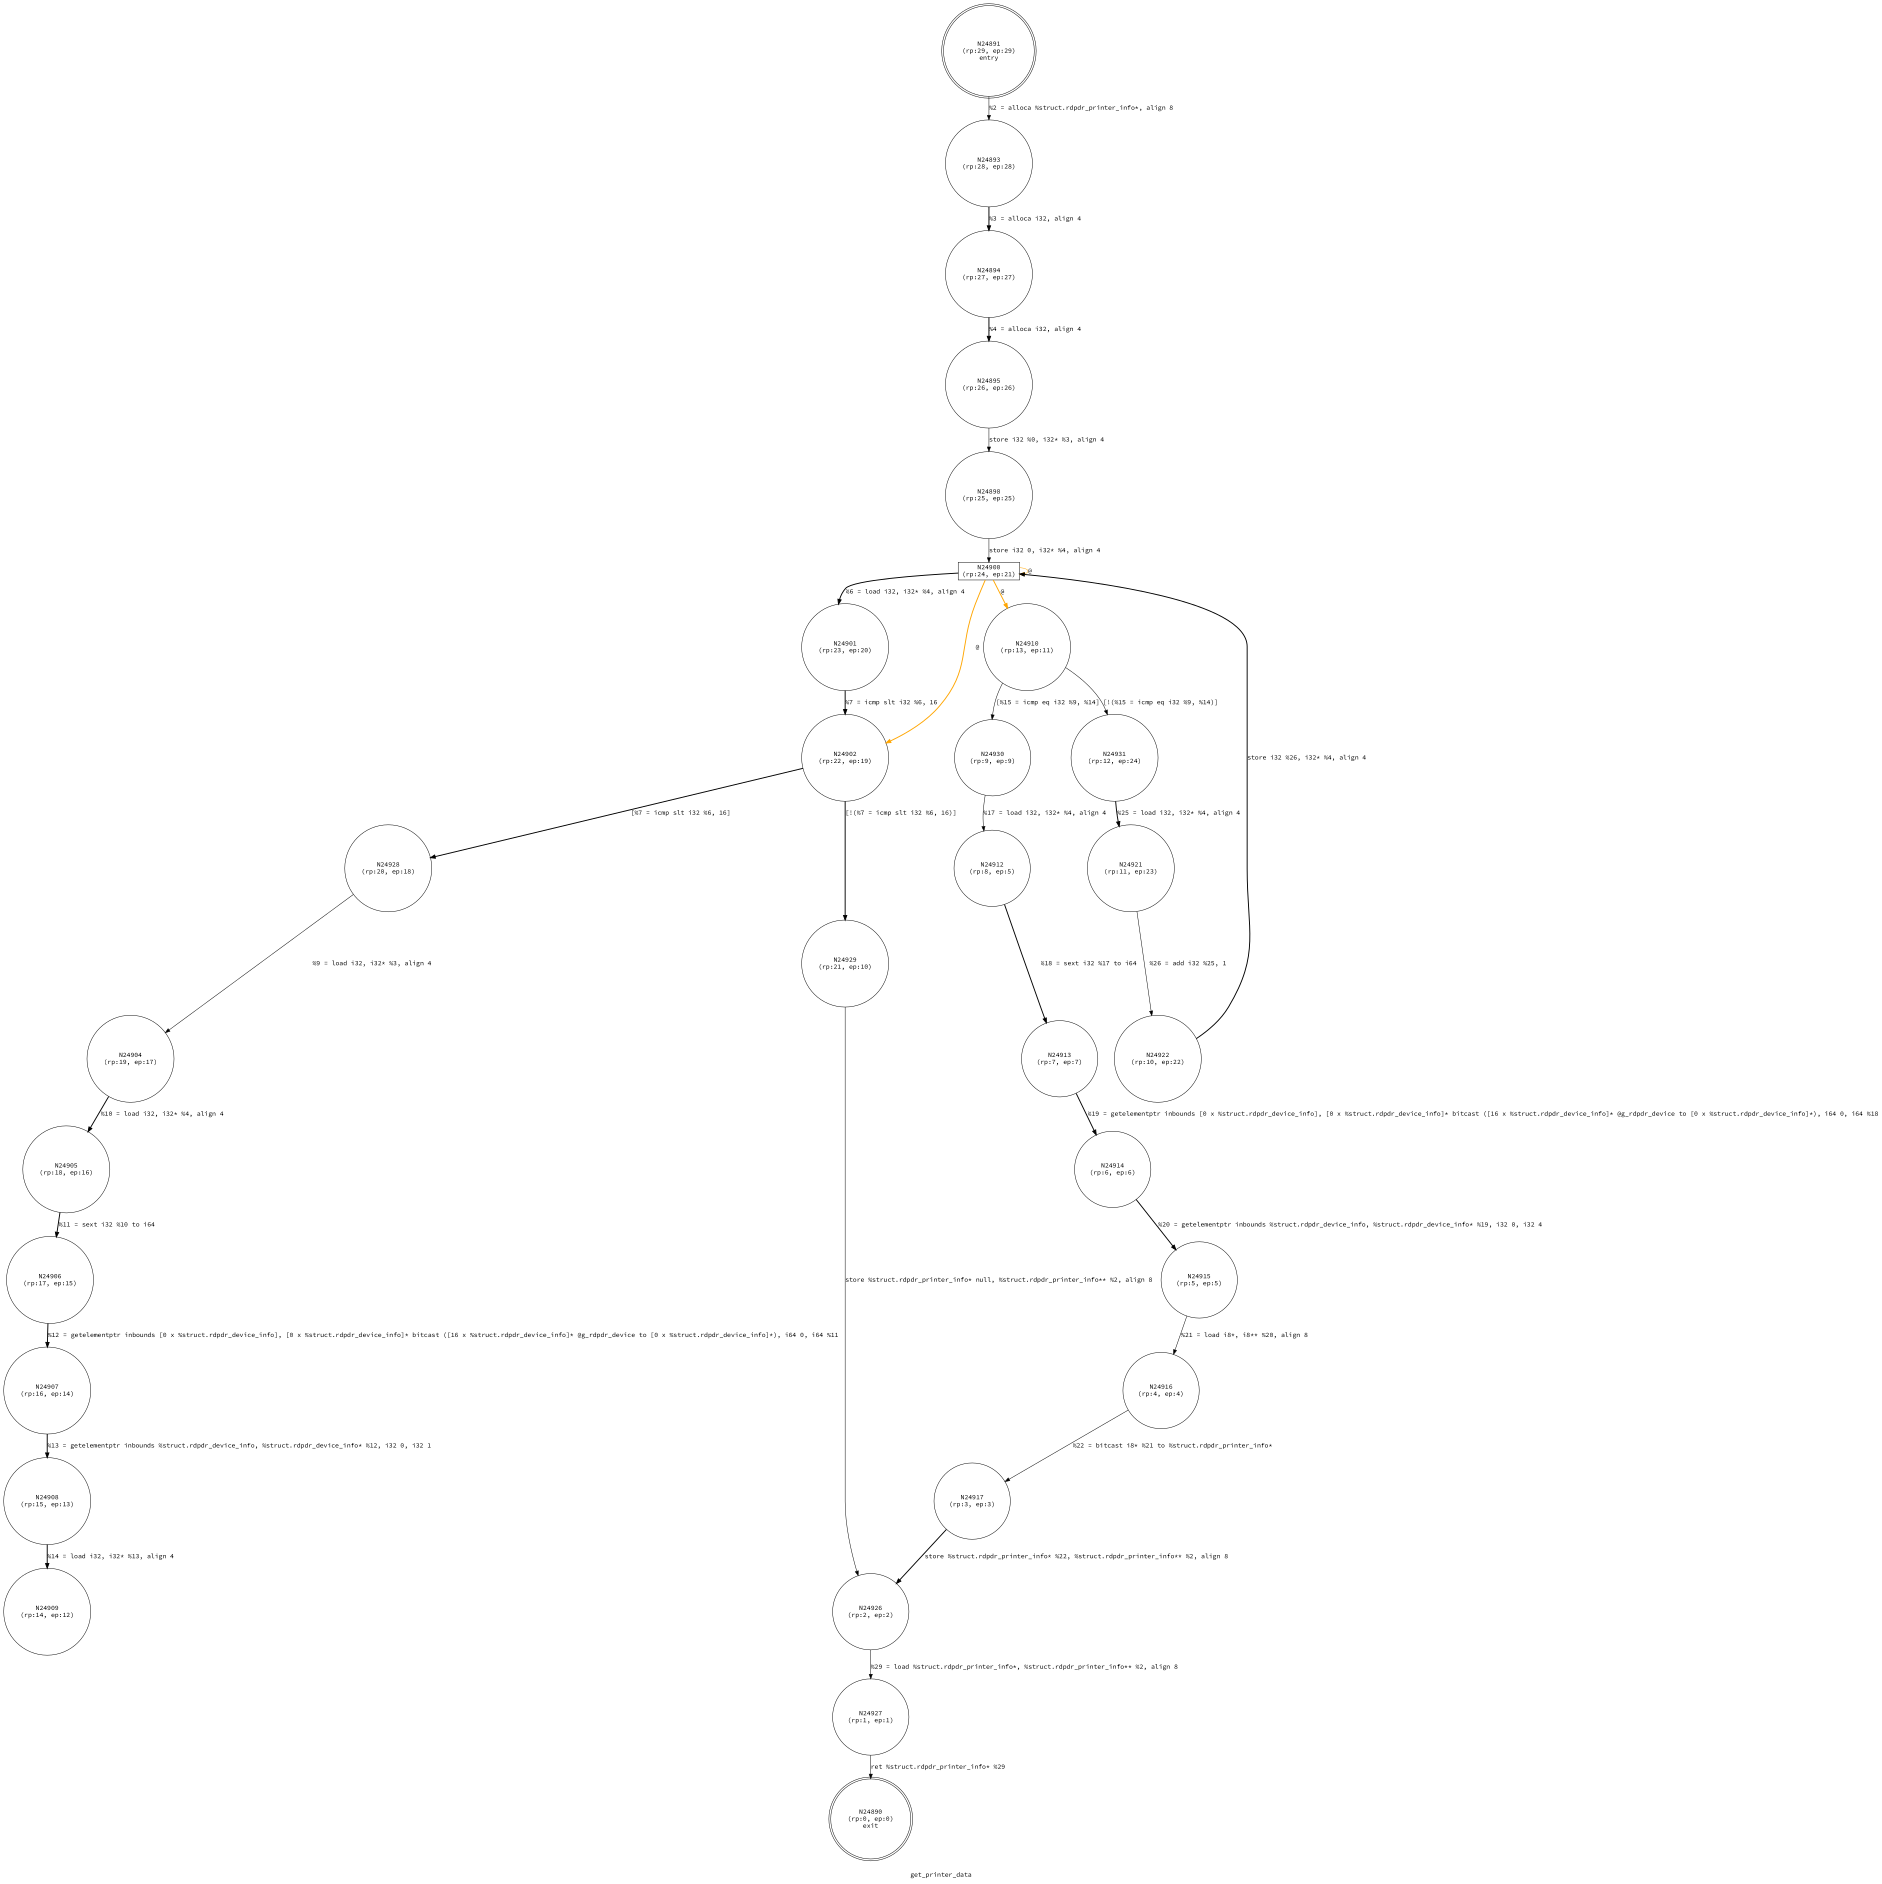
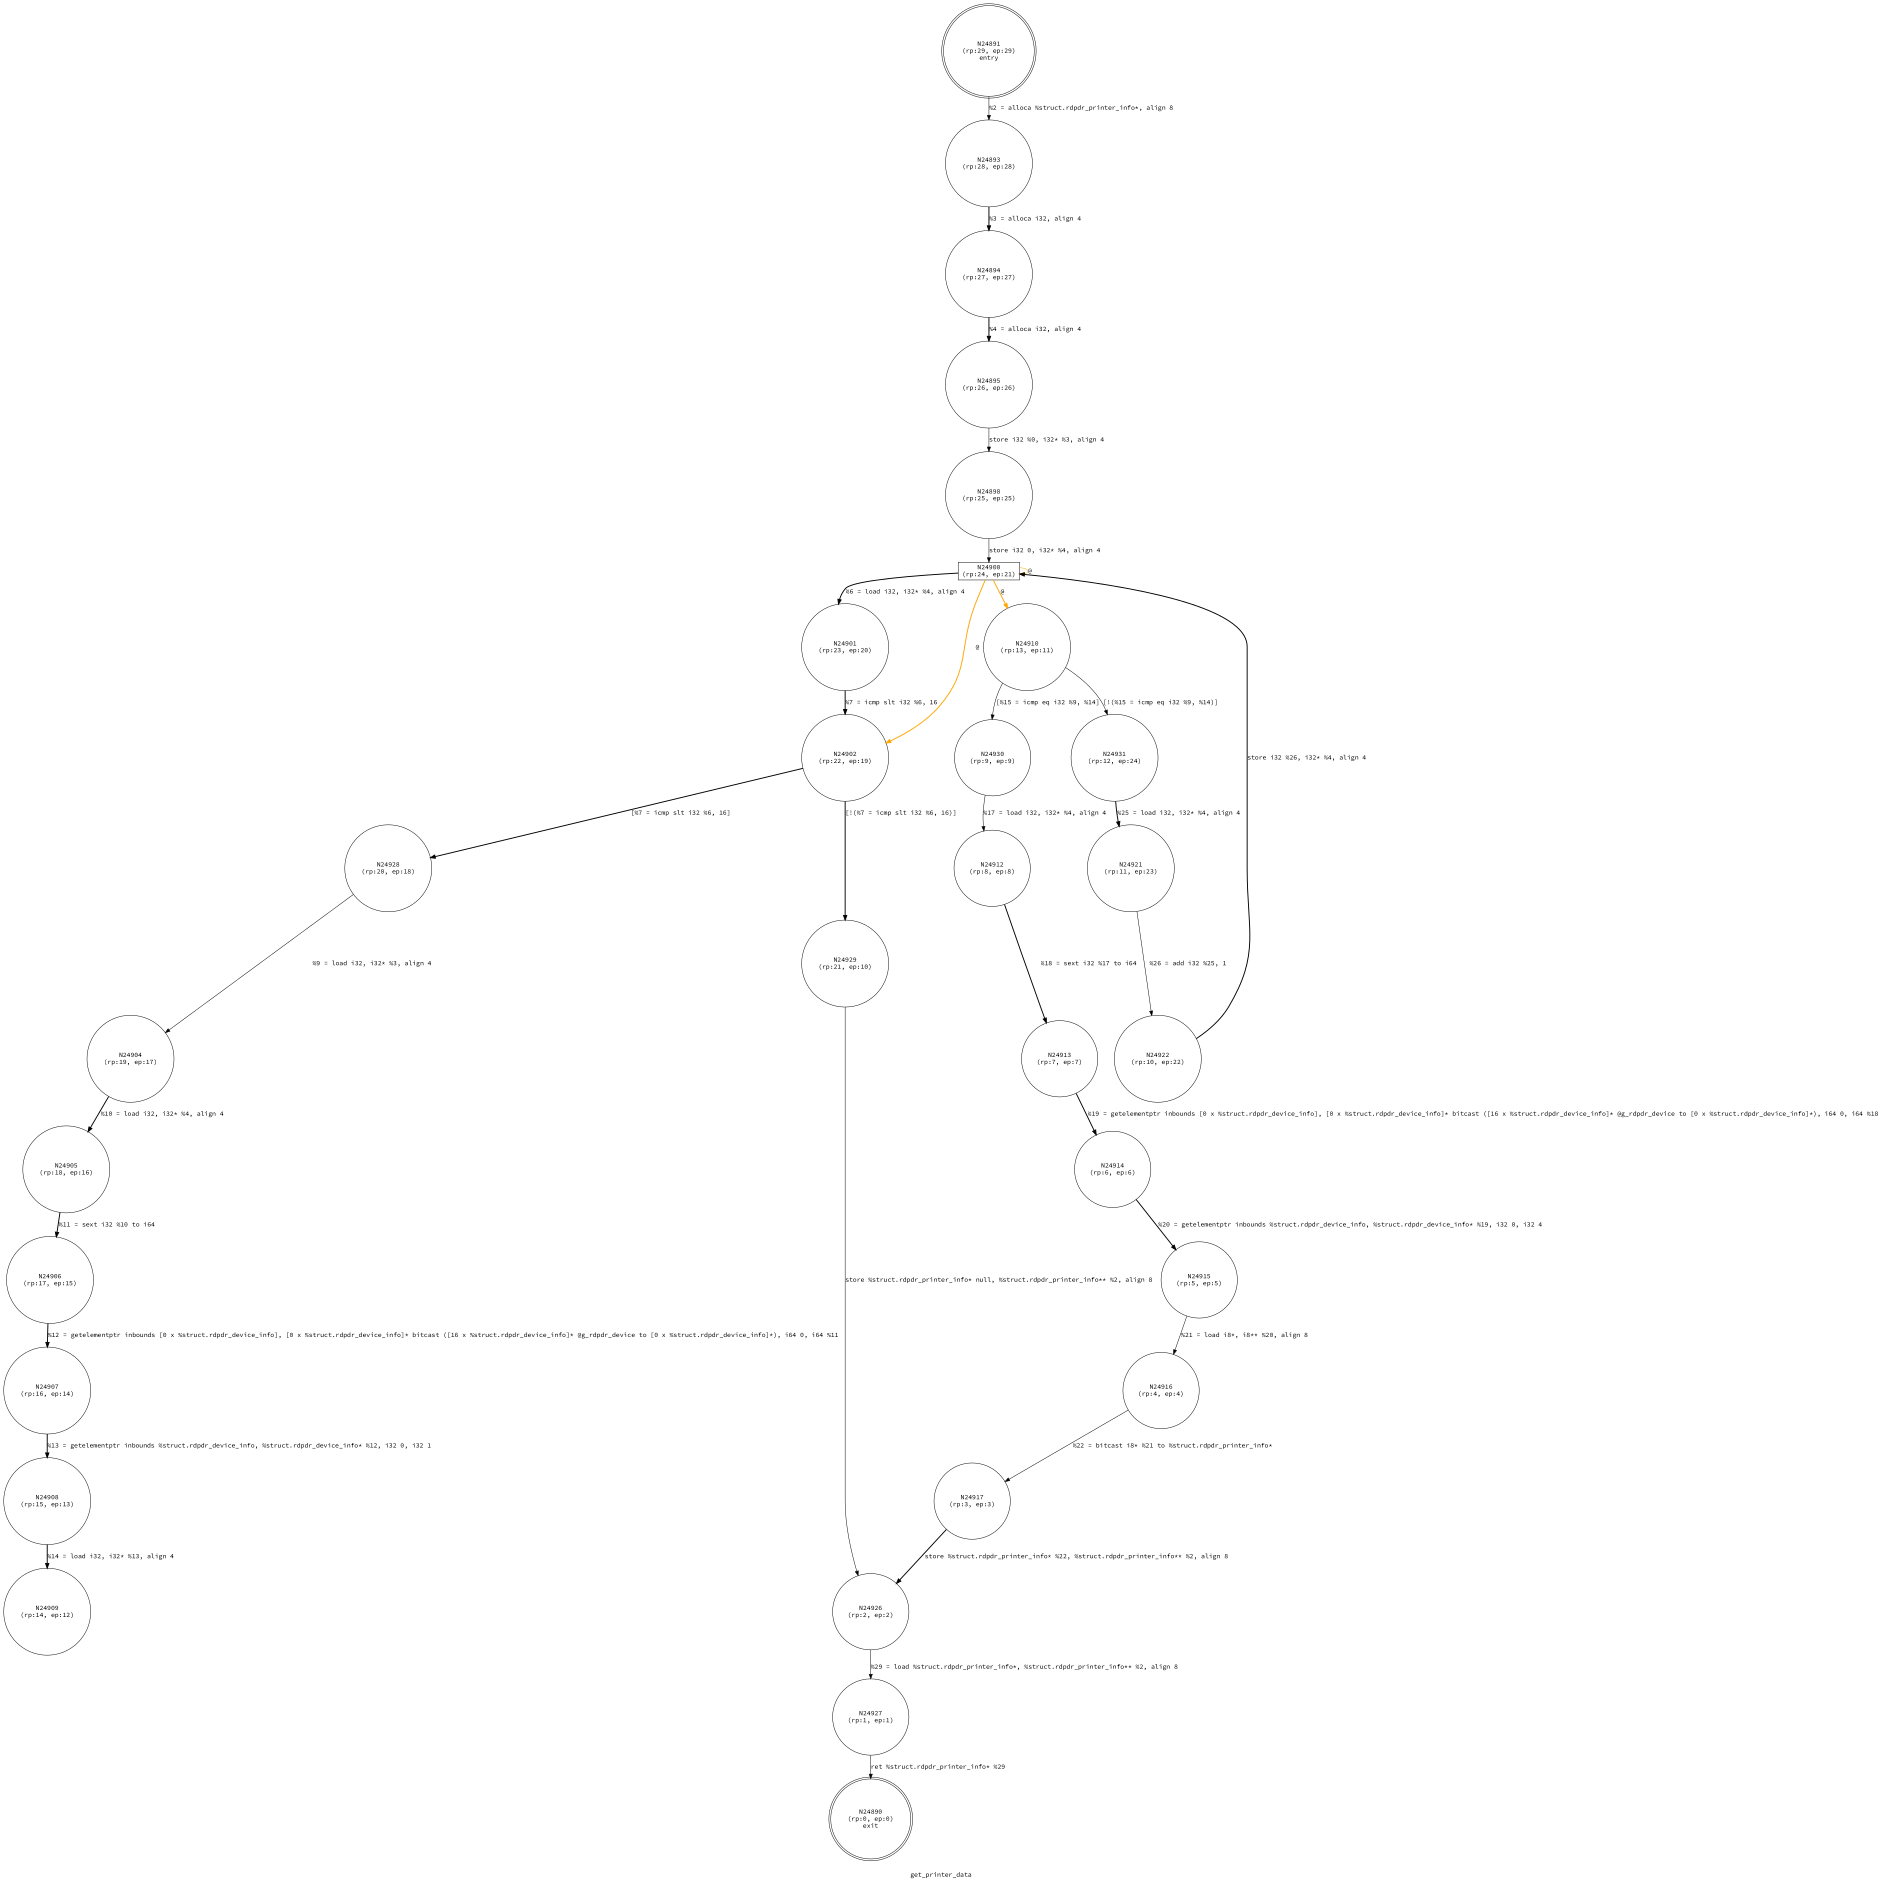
node "N24912 (rp:8, ep:5)": label "N24912 (rp:8, ep:5)" -> "N24912 (rp:8, ep:8)"
